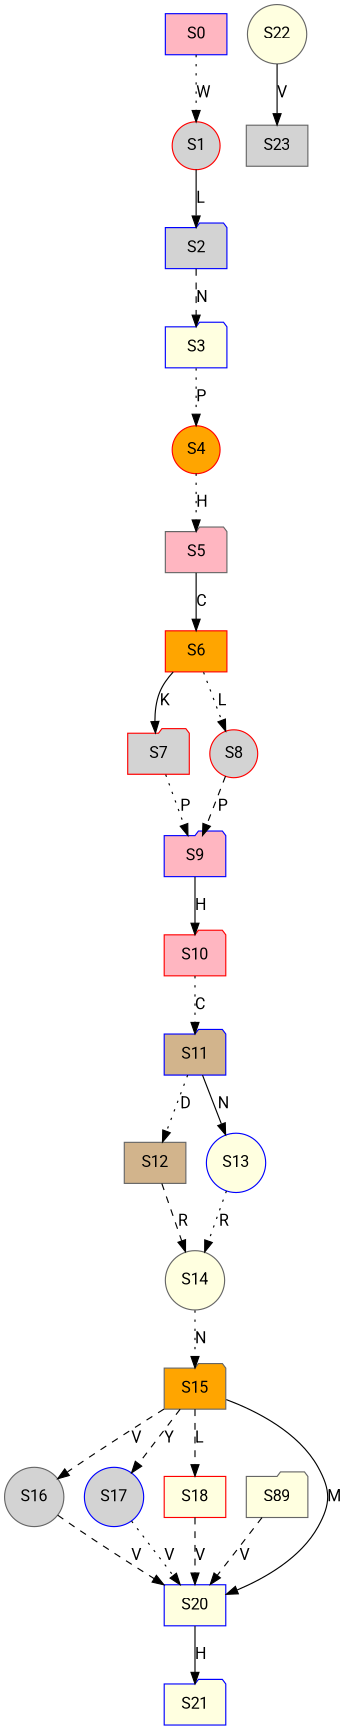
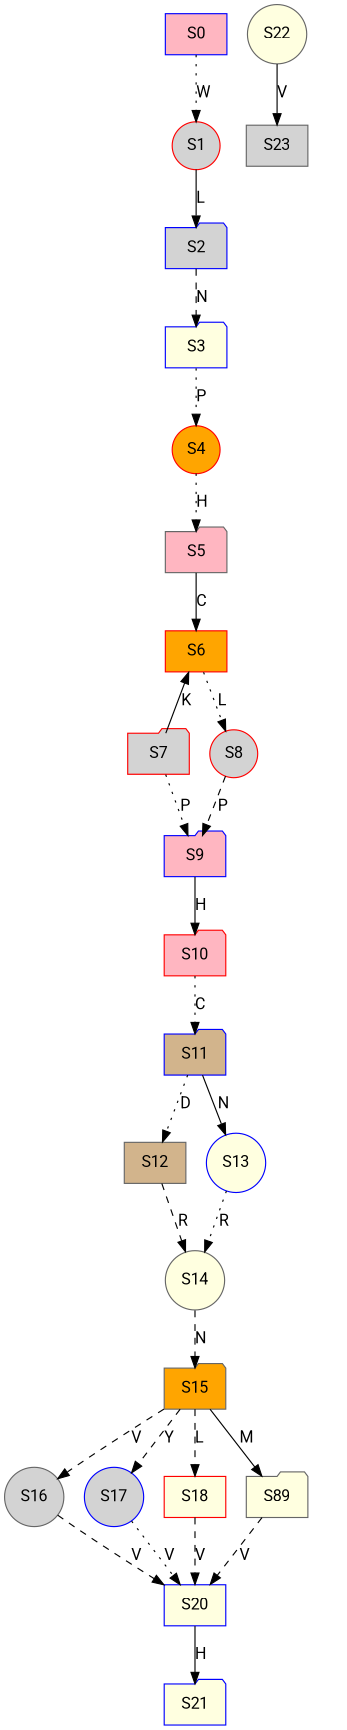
edge "S6" -> "S7": reversed
edge "S14" -> "S15": style dotted -> dashed
edge "S15" -> "S20": now "S15" -> "S89"
